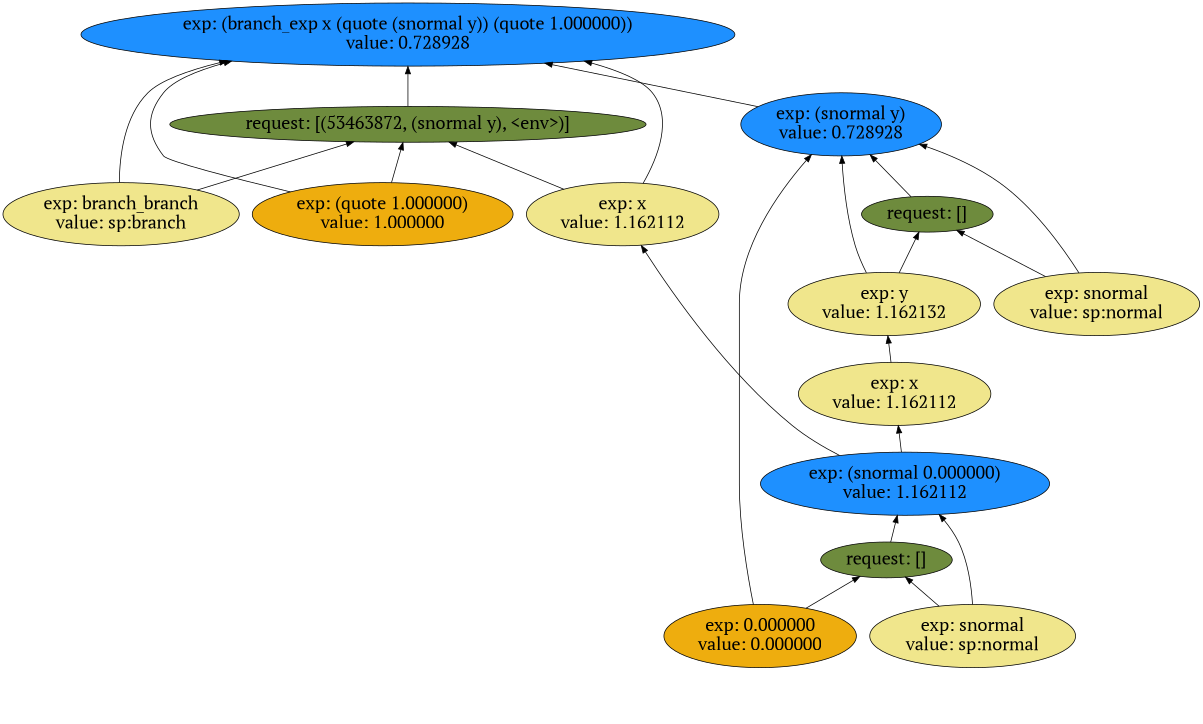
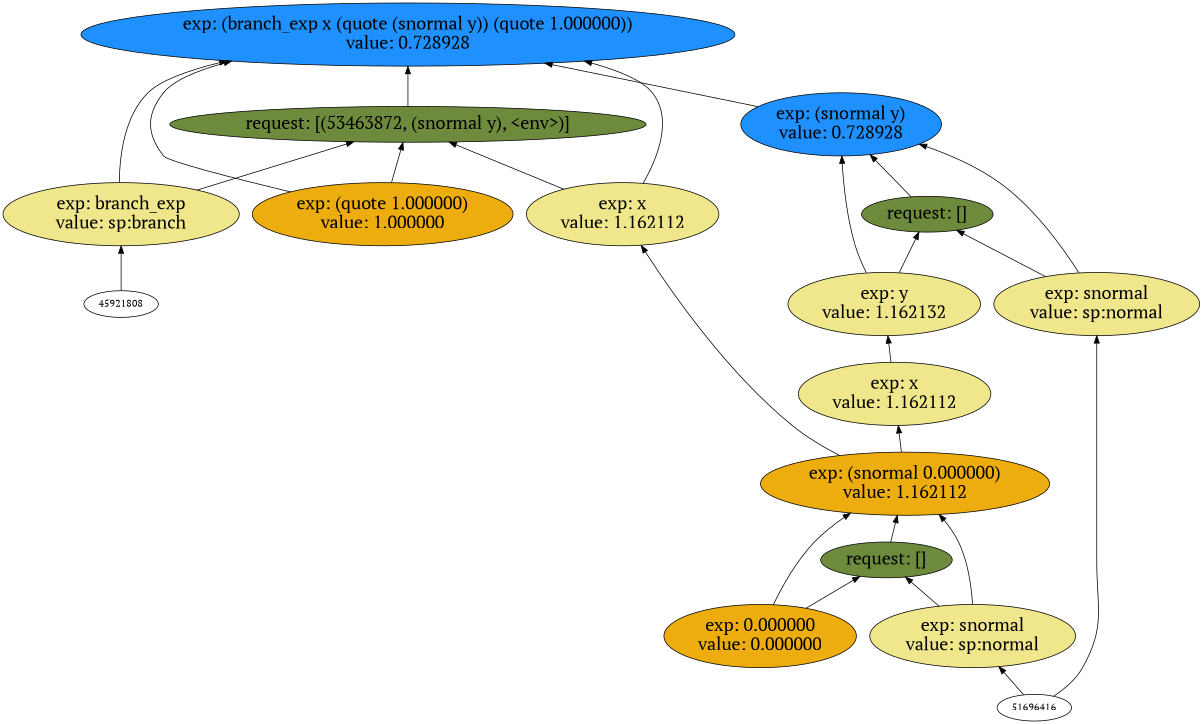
node "exp: branch_branch value: sp:branch": label "exp: branch_branch value: sp:branch" -> "exp: branch_exp value: sp:branch"
node "45921808": added
edge "exp: 0.000000 value: 0.000000" -> "exp: (snormal y) value: 0.728928": now "exp: 0.000000 value: 0.000000" -> "exp: (snormal 0.000000) value: 1.162112"
node "exp: (snormal 0.000000) value: 1.162112": fillcolor dodgerblue -> darkgoldenrod2
node "51696416": added
